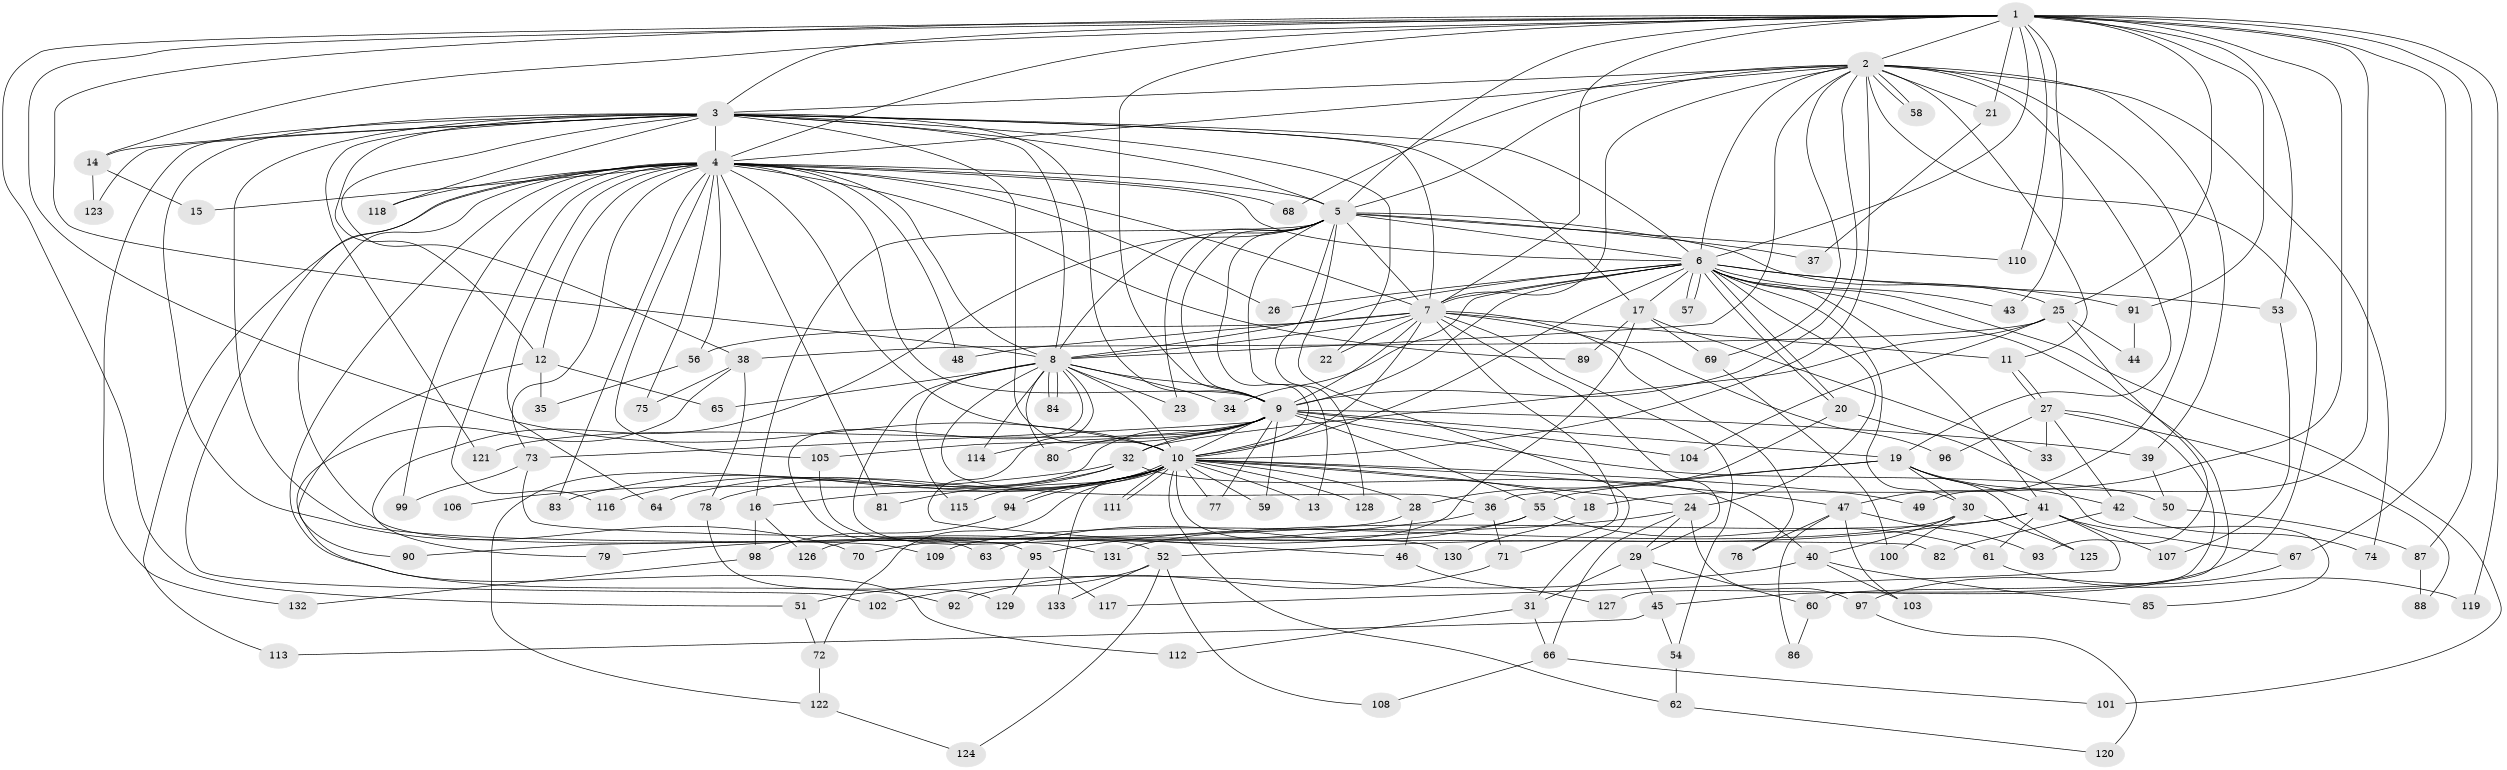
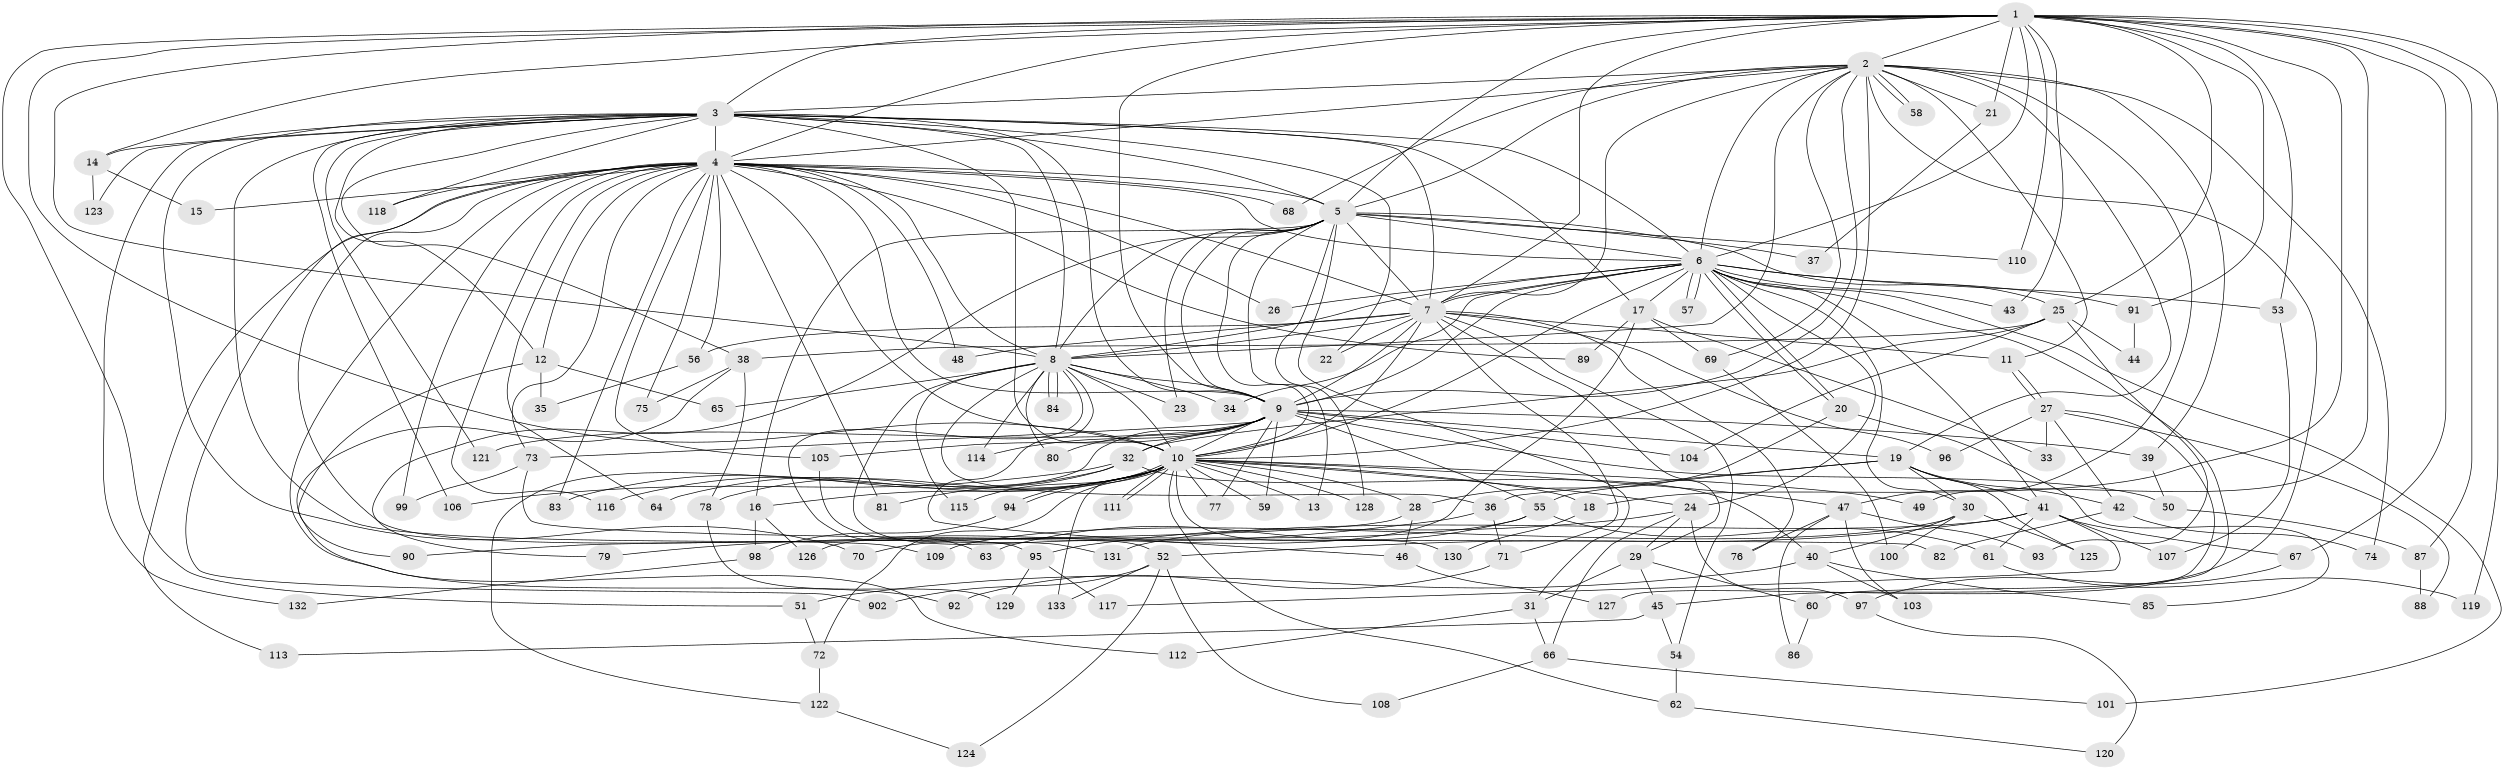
edge "3" -- "106": added
node "102": label "102" -> "902"
